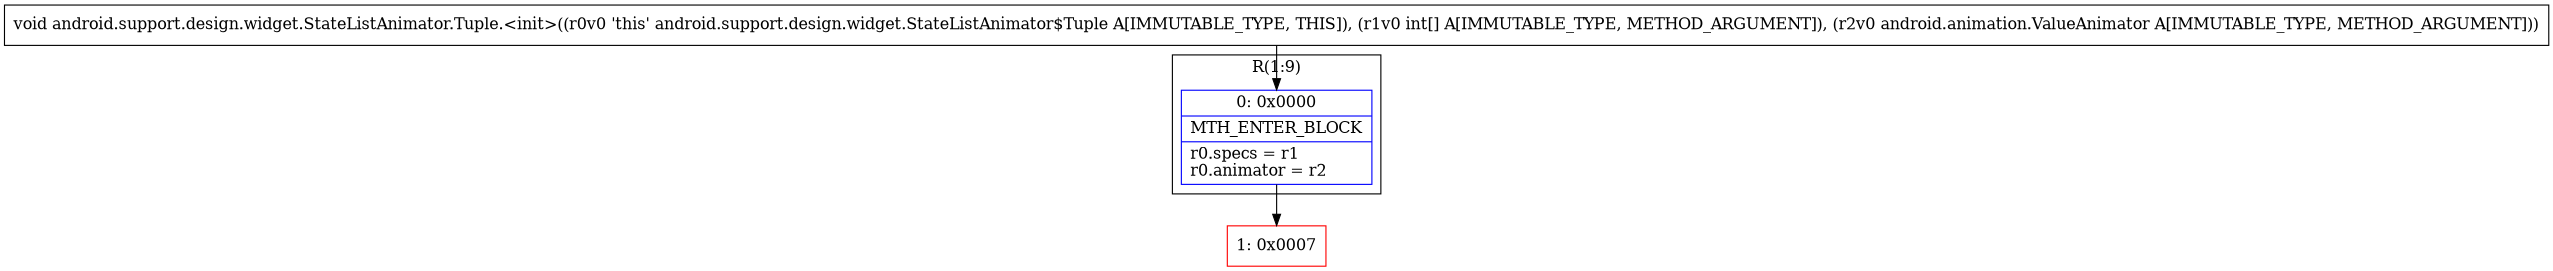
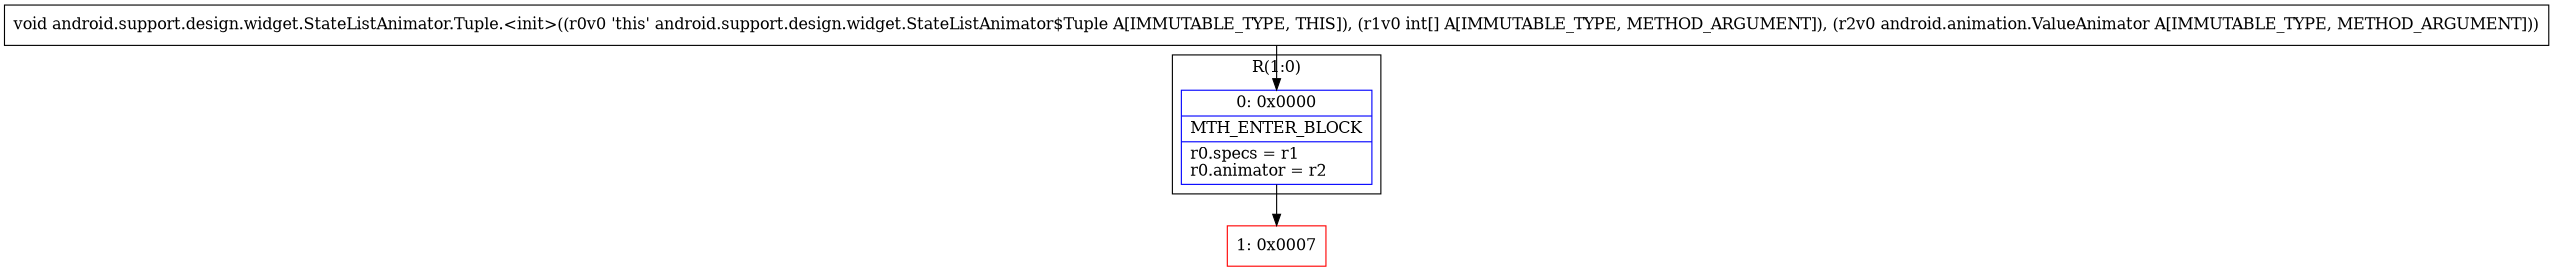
cluster "R(1:9)": label "R(1:9)" -> "R(1:0)"
